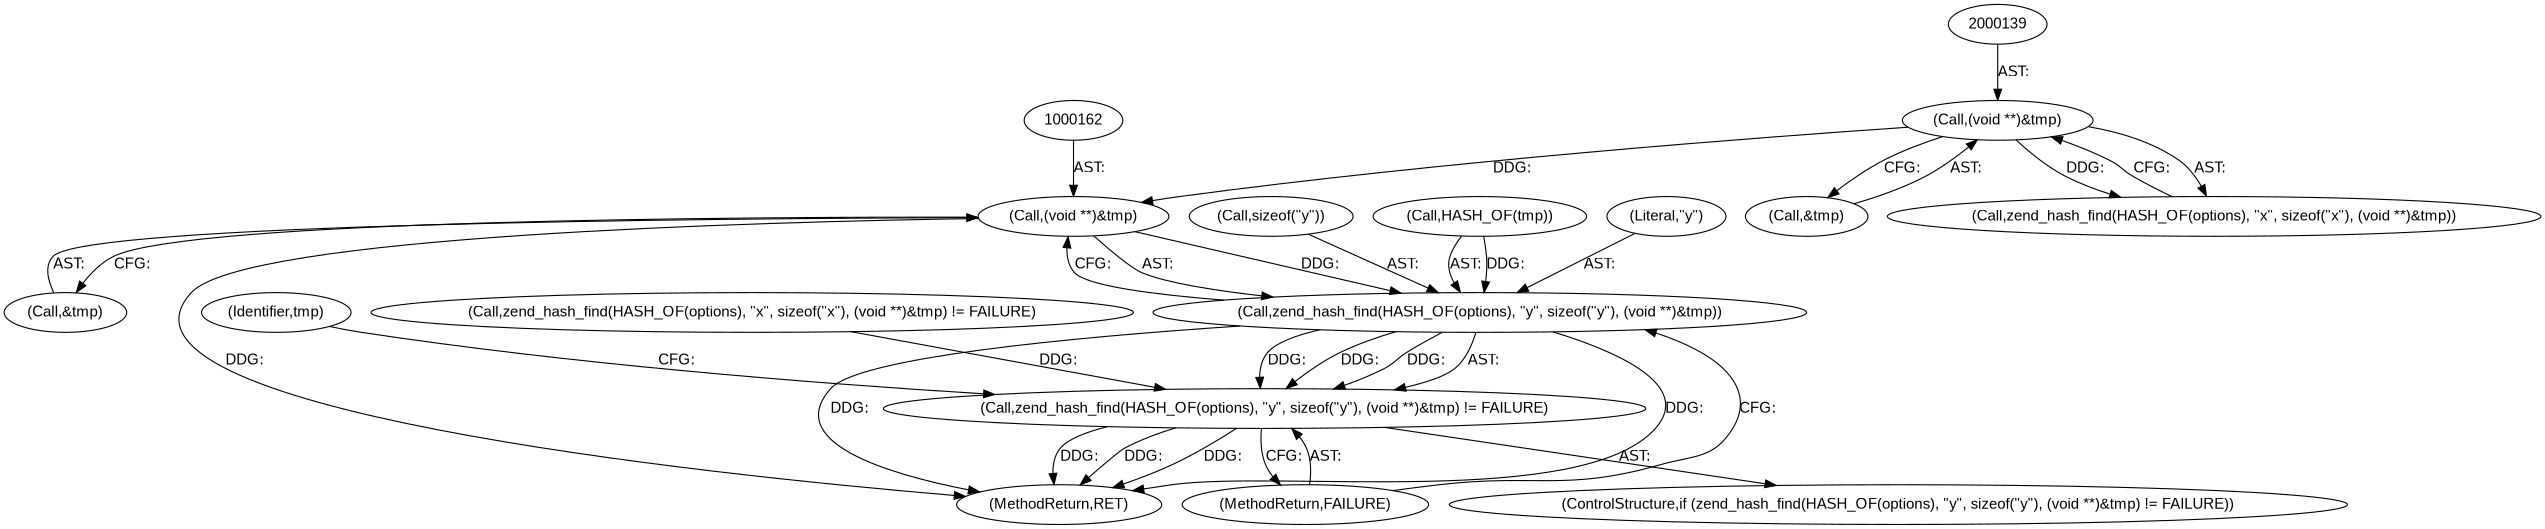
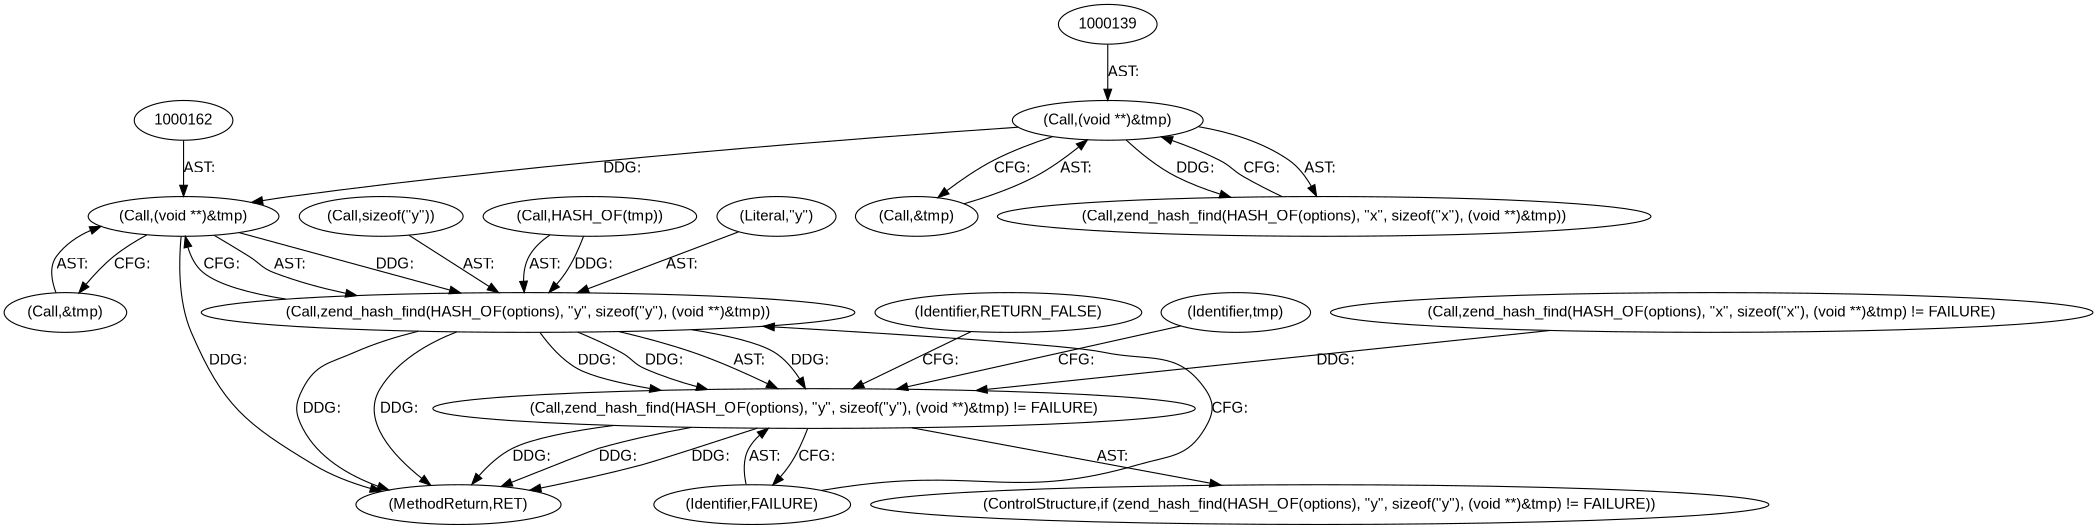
node "2000139": label "2000139" -> "1000139"
node "(Identifier,RETURN_FALSE)": added
node "(MethodReturn,FAILURE)": label "(MethodReturn,FAILURE)" -> "(Identifier,FAILURE)"
